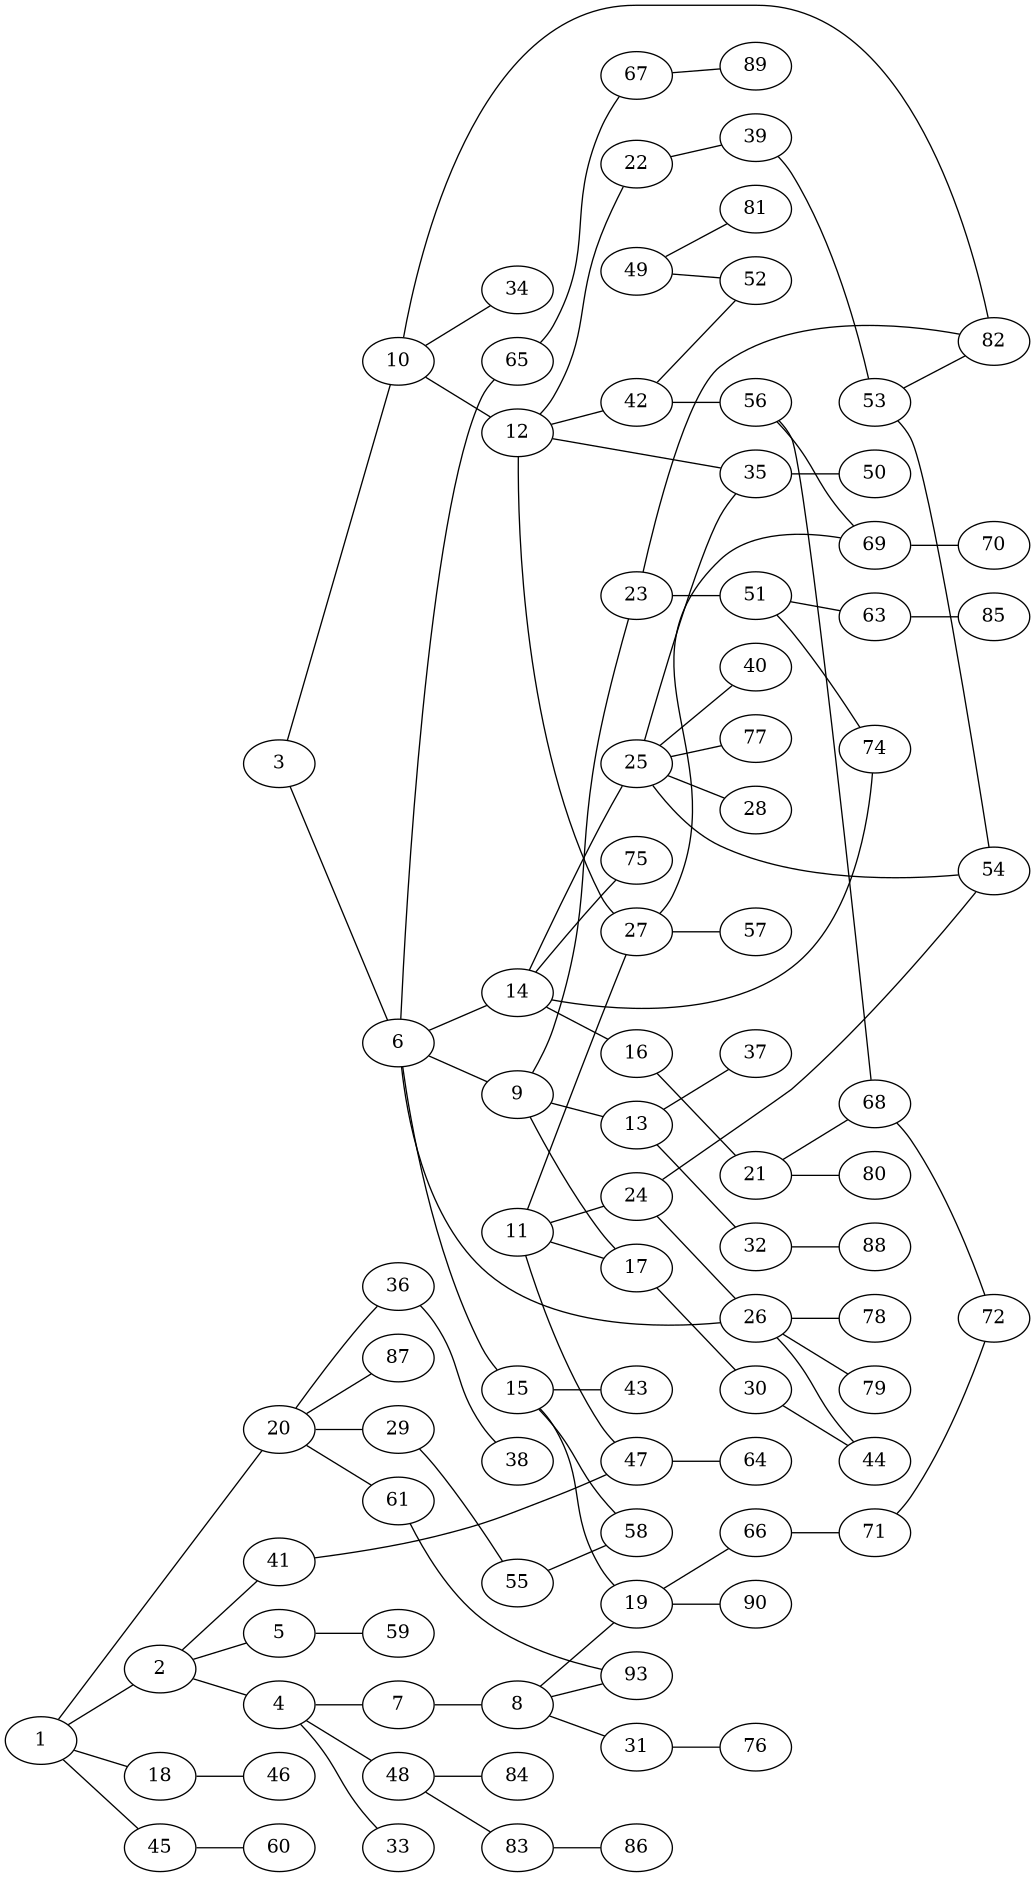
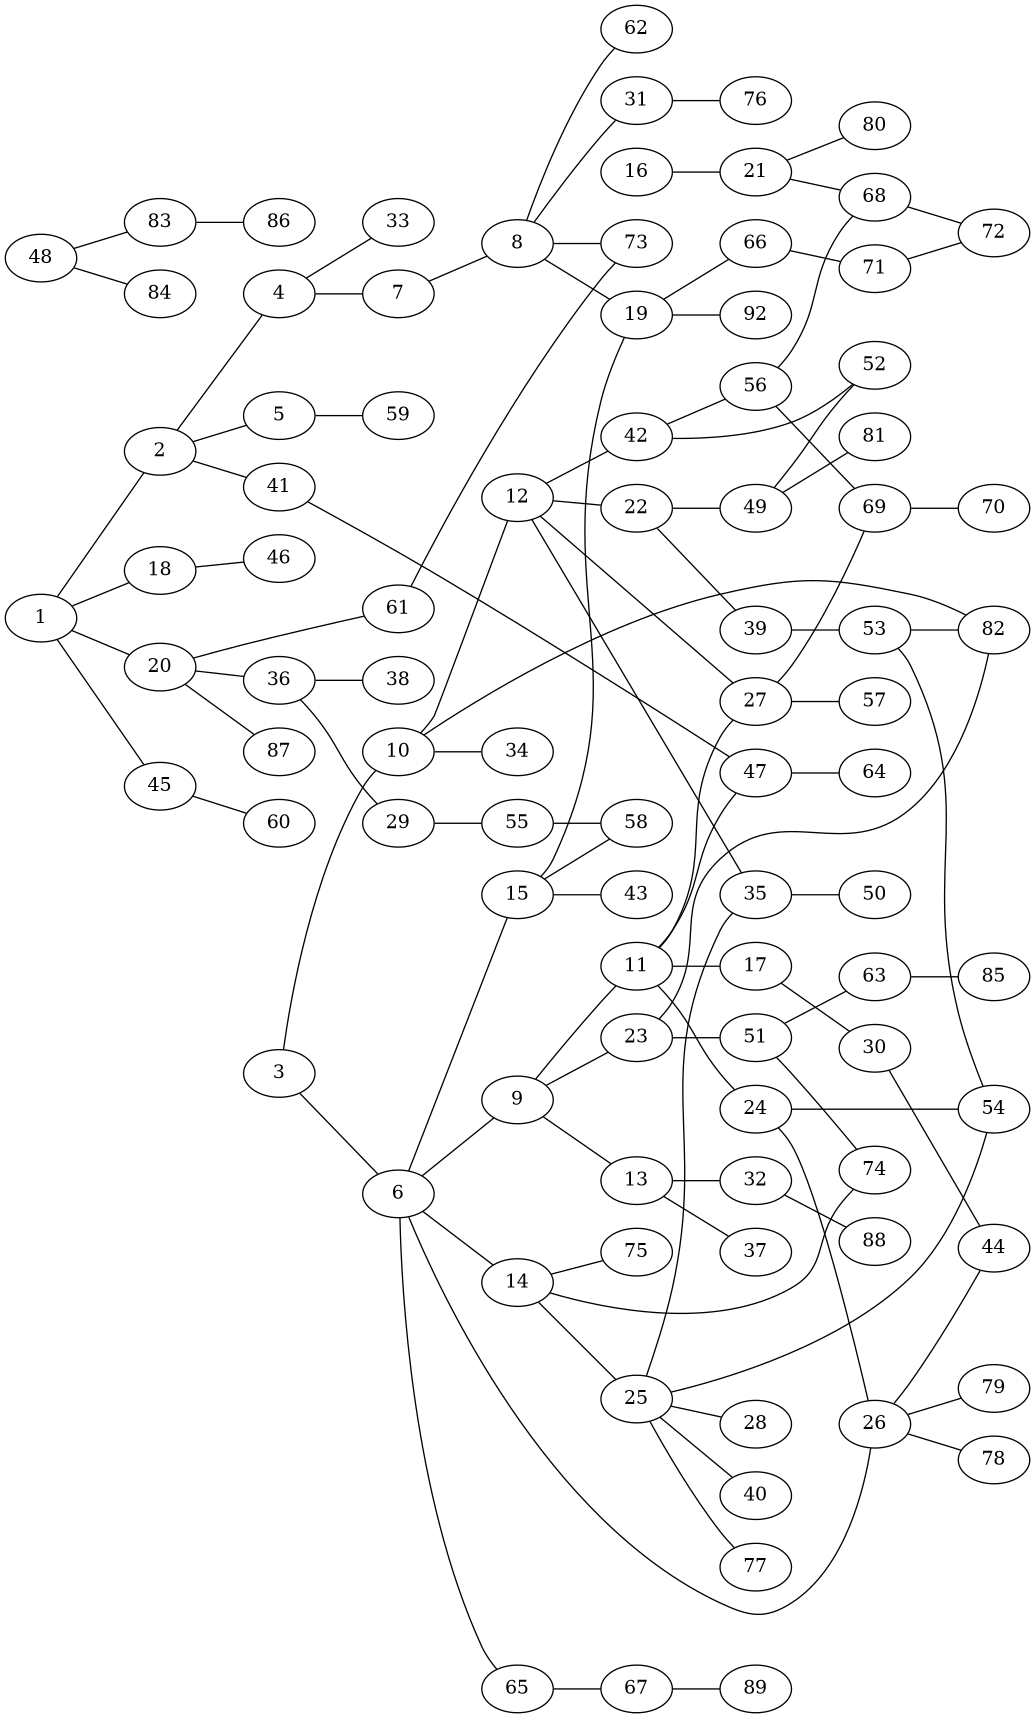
node "62": added
edge "22" -- "49": added
edge "14" -- "16": removed
edge "9" -- "17": now "9" -- "11"
edge "20" -- "29": now "36" -- "29"
node "90": label "90" -> "92"
node "93": label "93" -> "73"
edge "4" -- "48": removed
